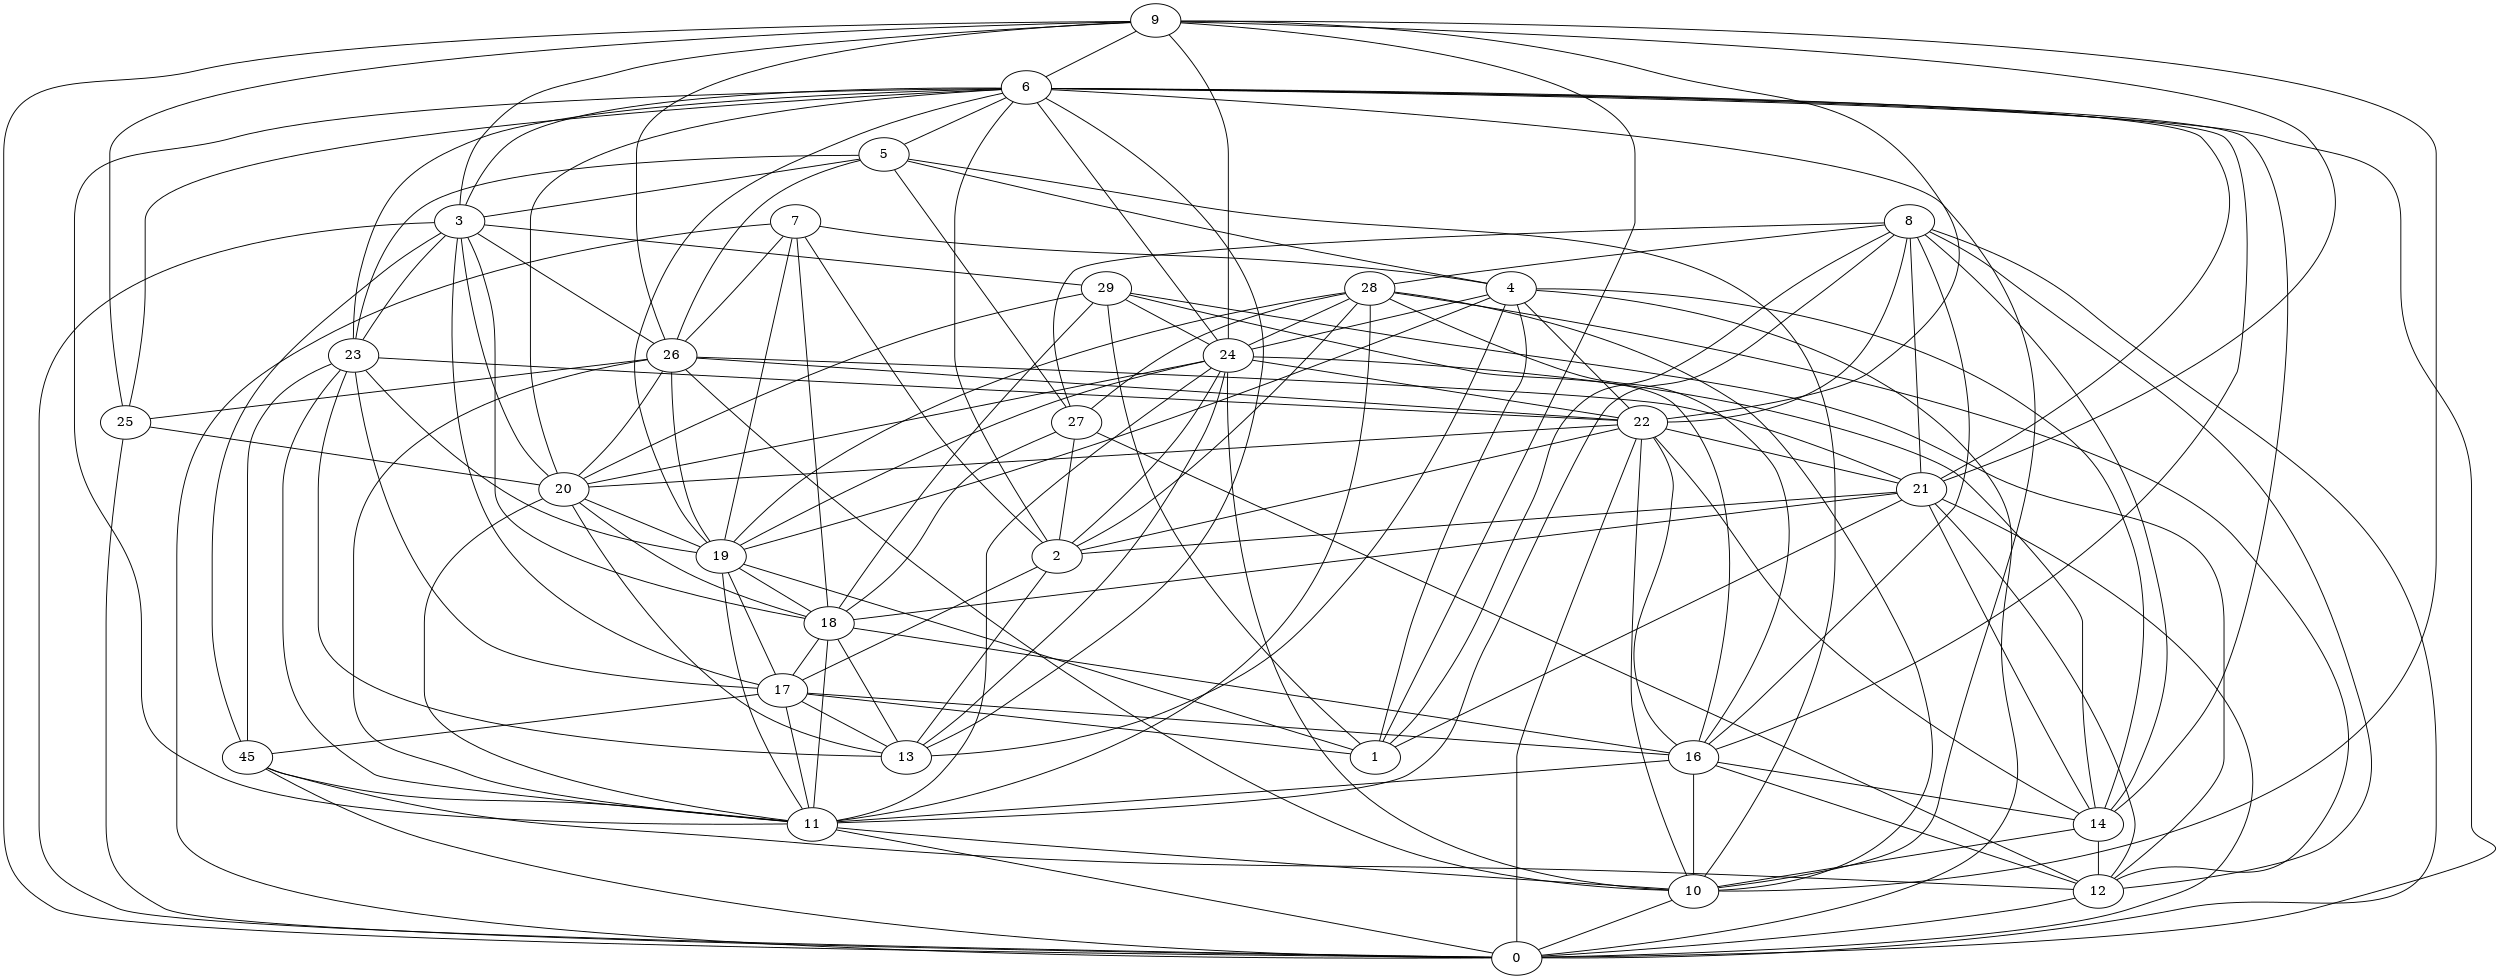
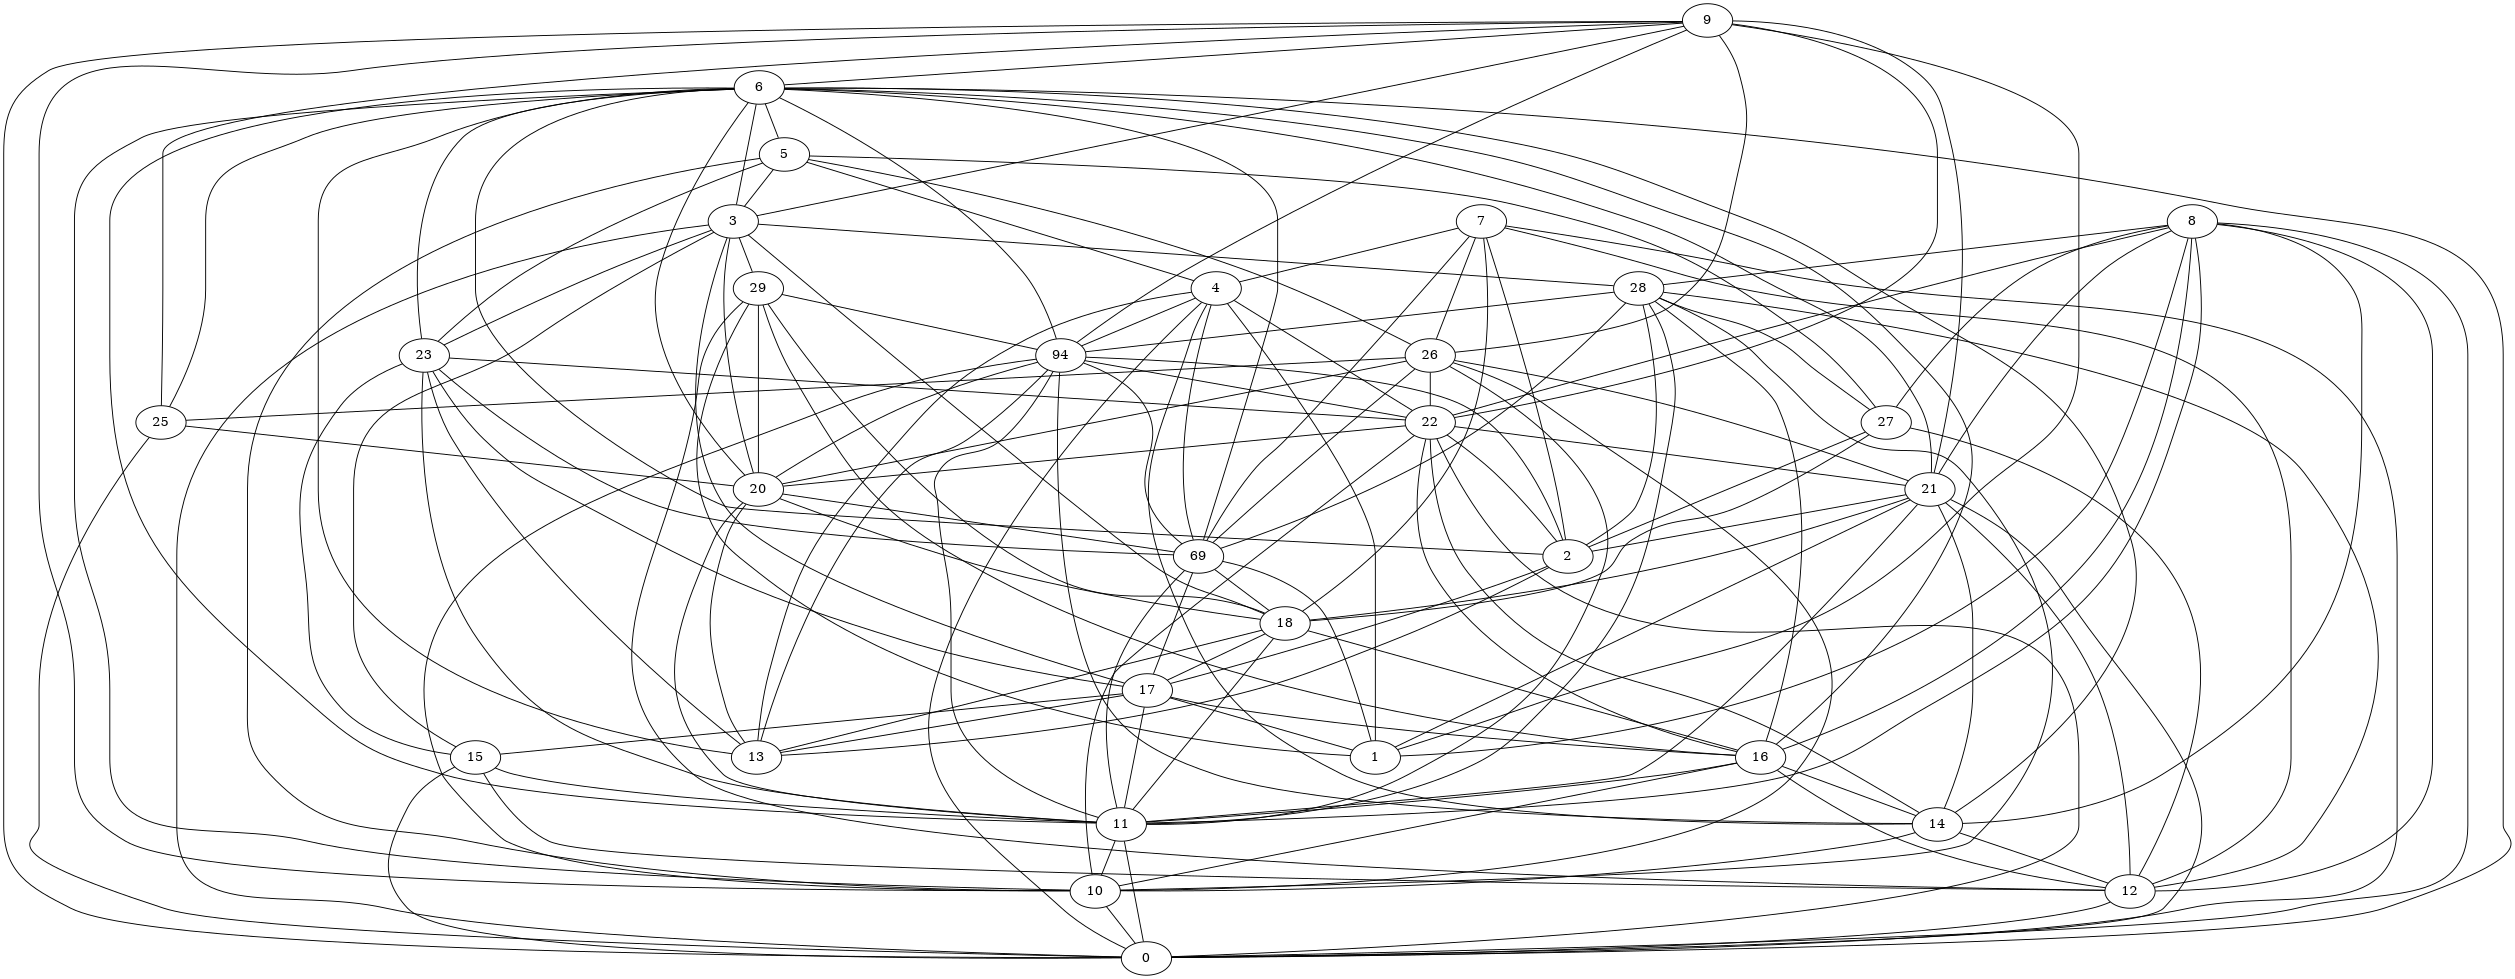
edge "3" -- "26": now "3" -- "28"
edge "7" -- "12": added
node "24": label "24" -> "94"
node "19": label "19" -> "69"
node "45": label "45" -> "15"
edge "21" -- "11": added
